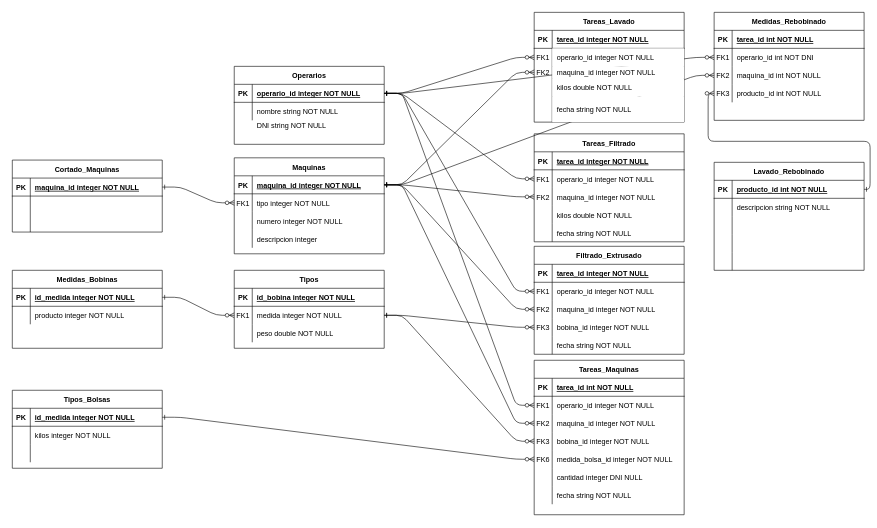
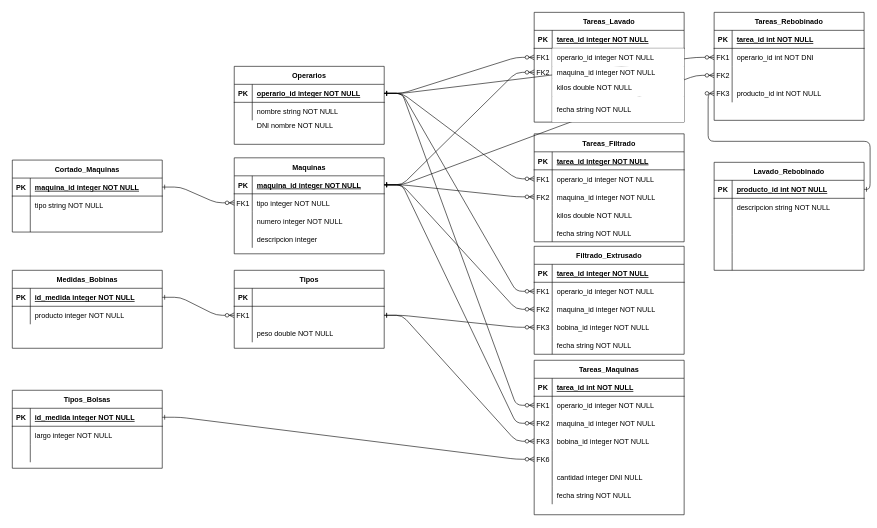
node "Medidas_Rebobinado": label "Medidas_Rebobinado" -> "Tareas_Rebobinado"
node "maquina_id int NOT NULL": removed
node "DNI string NOT NULL": label "DNI string NOT NULL" -> "DNI nombre NOT NULL"
node "tipo string NOT NULL": added
node "id_bobina integer NOT NULL": removed
node "medida integer NOT NULL": removed
node "kilos integer NOT NULL": label "kilos integer NOT NULL" -> "largo integer NOT NULL"
node "medida_bolsa_id integer NOT NULL": removed
